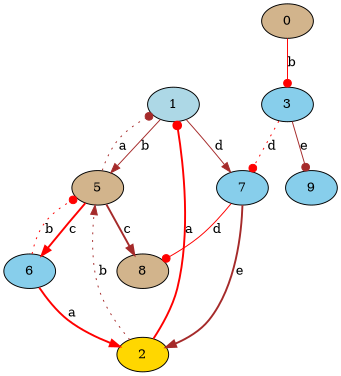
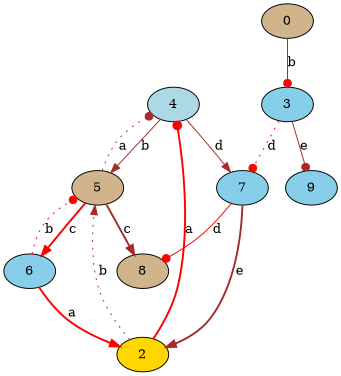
node "1": label "1" -> "4"
